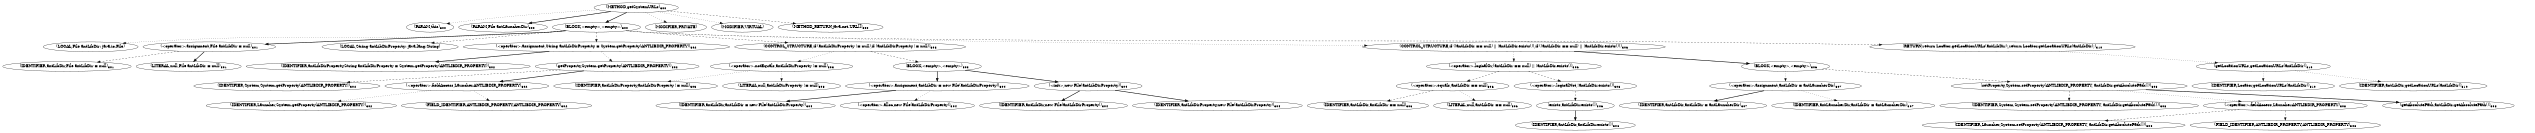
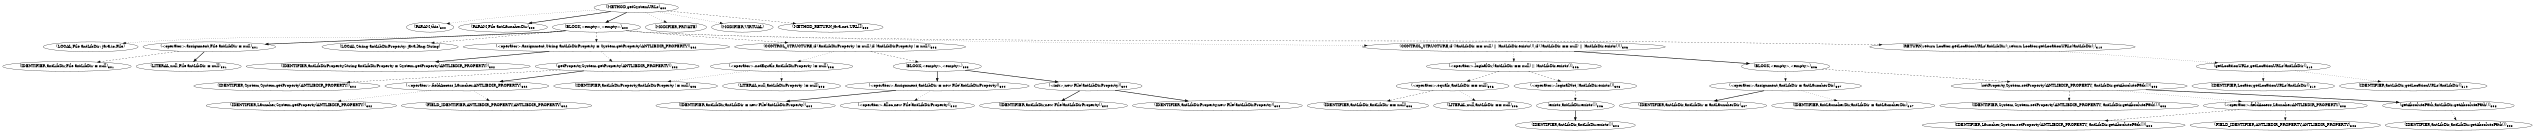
node "(IDENTIFIER,antLibDir,antLibDir.getAbsolutePath())": added
